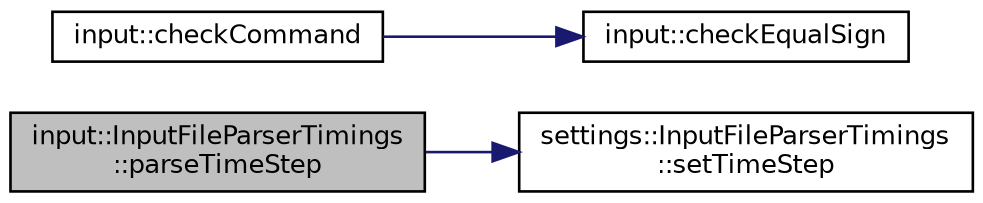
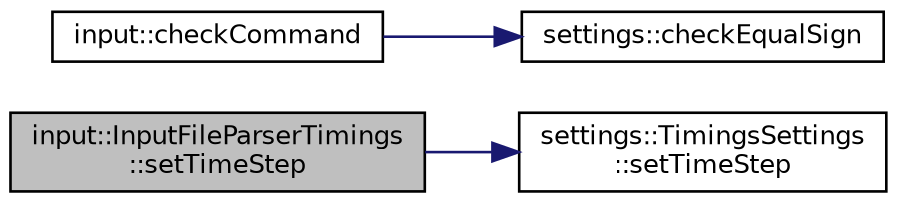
node "input::checkEqualSign": label "input::checkEqualSign" -> "settings::checkEqualSign"
node "input::InputFileParserTimings ::parseTimeStep": label "input::InputFileParserTimings ::parseTimeStep" -> "input::InputFileParserTimings ::setTimeStep"
node "settings::InputFileParserTimings ::setTimeStep": label "settings::InputFileParserTimings ::setTimeStep" -> "settings::TimingsSettings ::setTimeStep"
